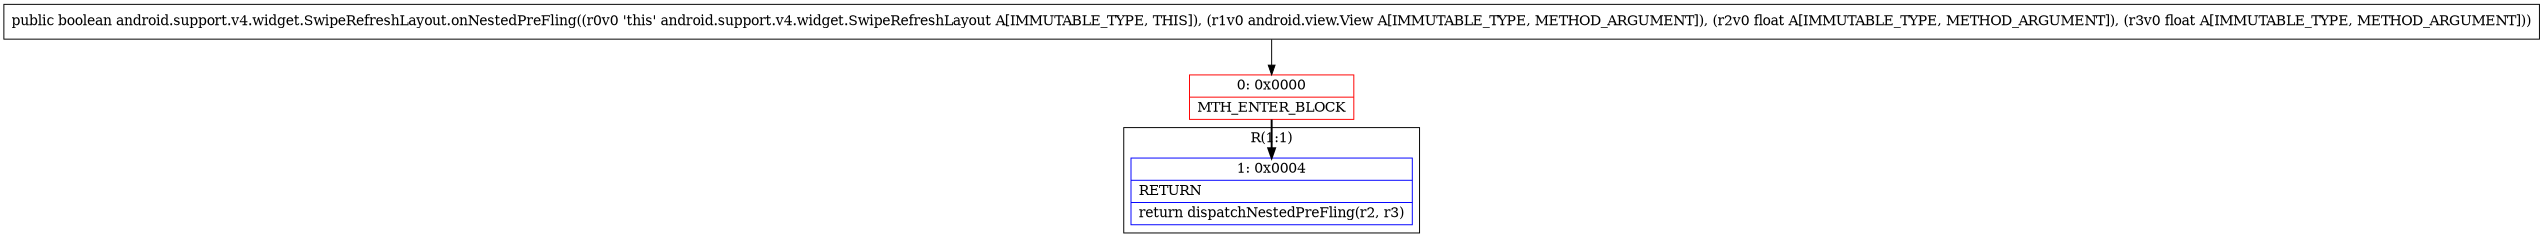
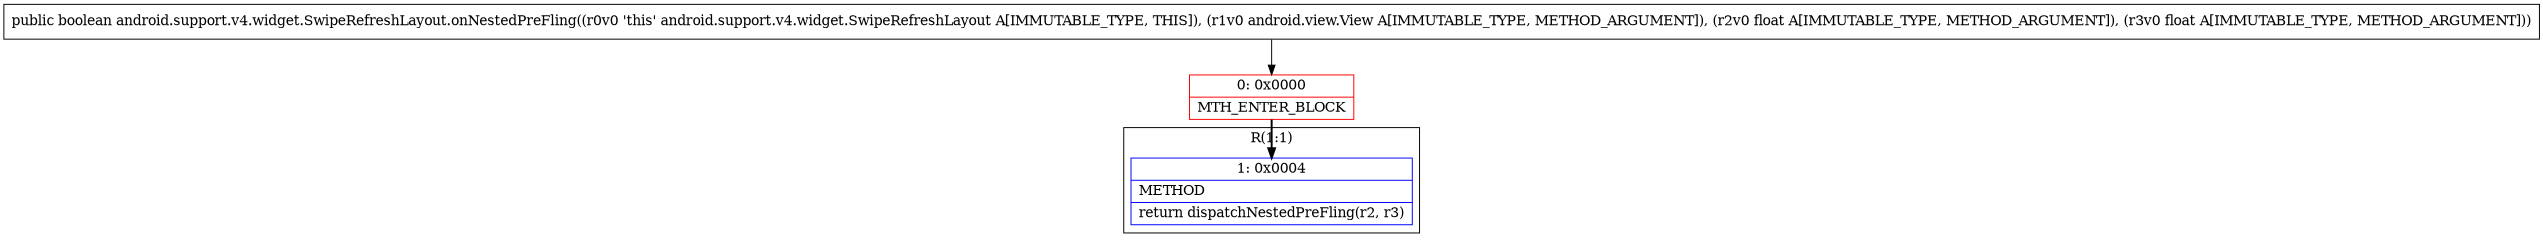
node "1: 0x0004": text "RETURN" -> "METHOD"
